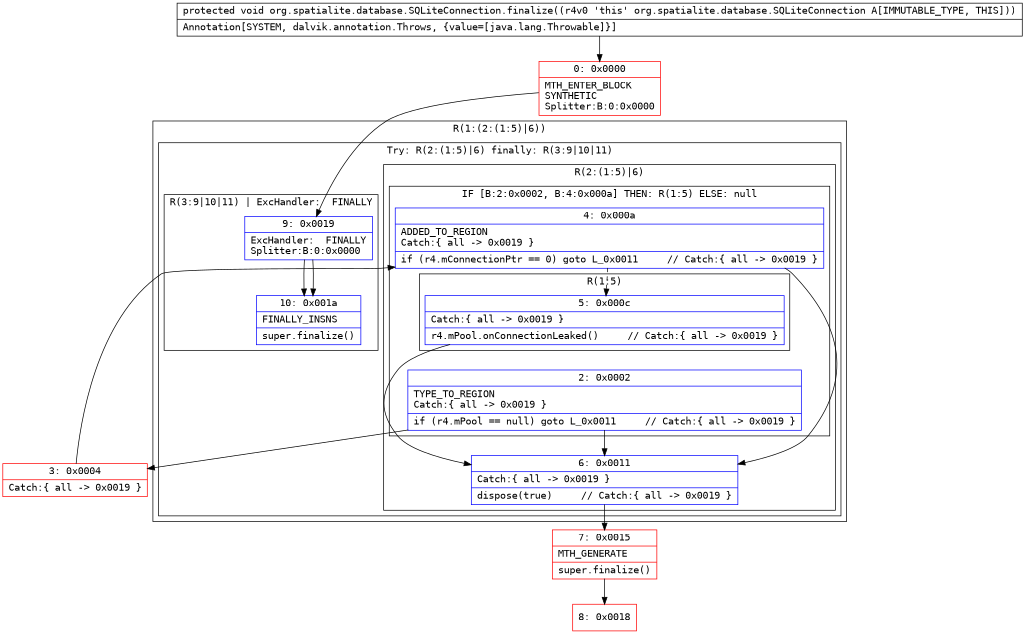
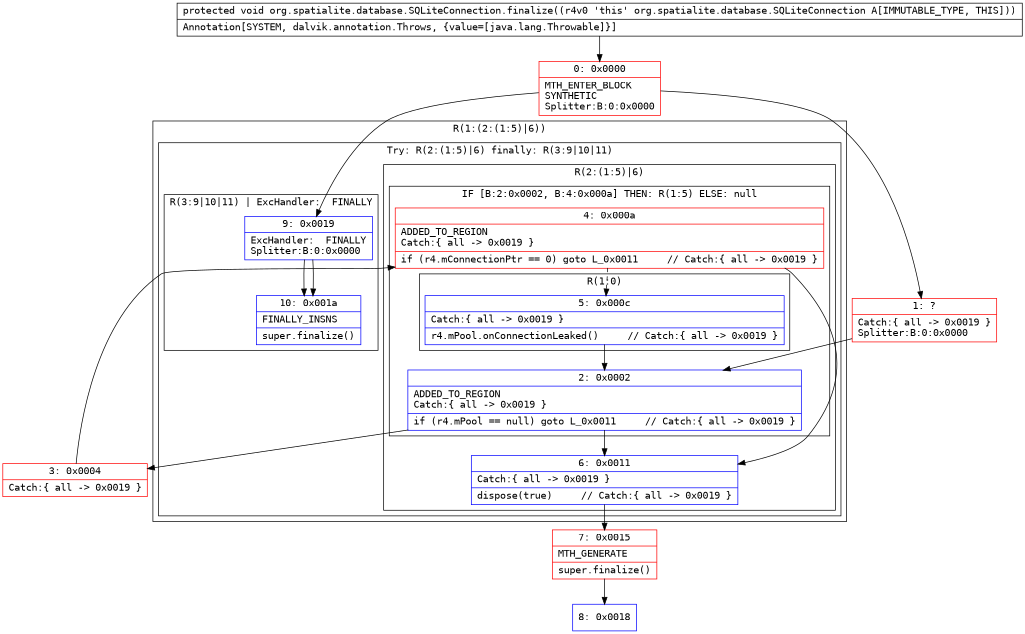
node "4: 0x000a": color blue -> red
cluster "R(1:5)": label "R(1:5)" -> "R(1:0)"
node "1: ?": added
node "2: 0x0002": text "TYPE_TO_REGION" -> "ADDED_TO_REGION"
edge "5: 0x000c" -> "6: 0x0011": now "5: 0x000c" -> "2: 0x0002"
node "8: 0x0018": color red -> blue
